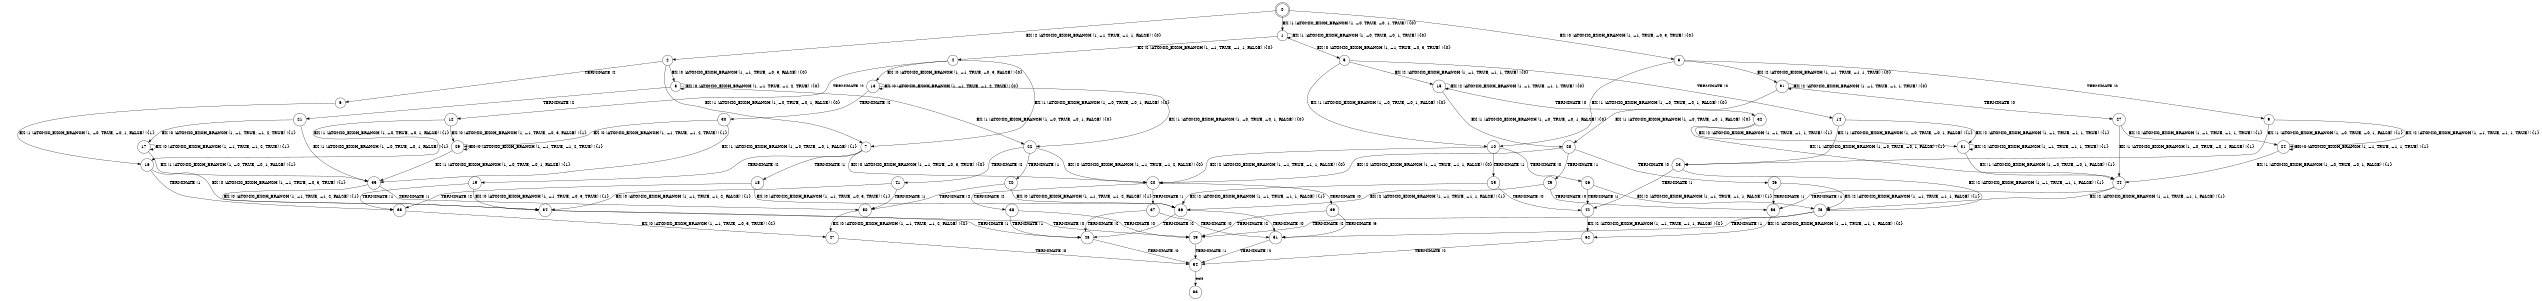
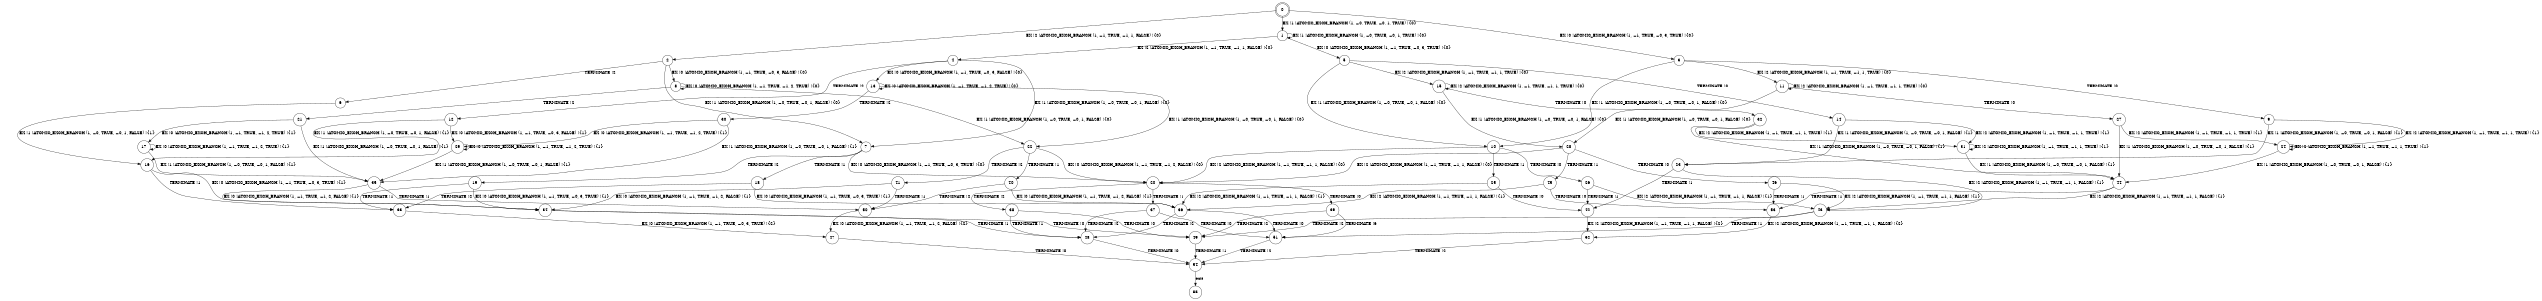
node "91": label "91" -> "11"
